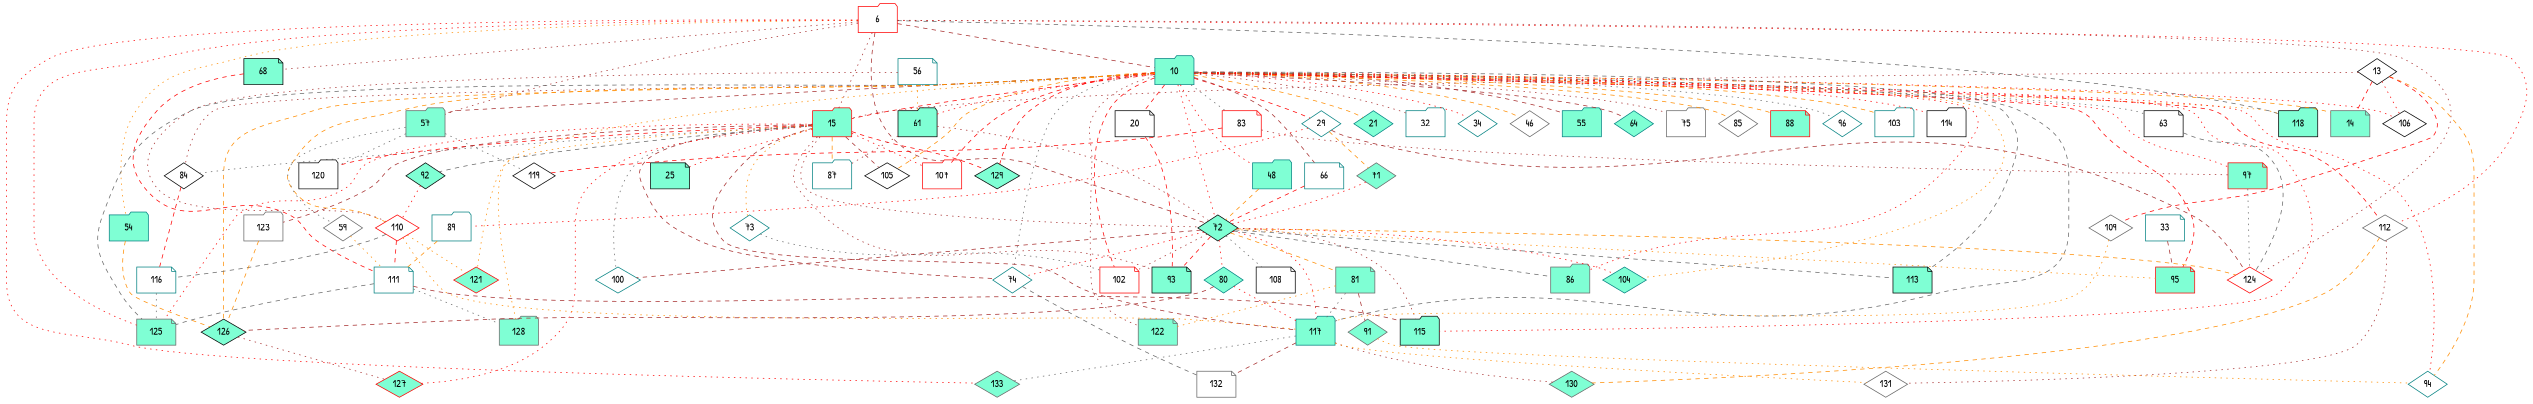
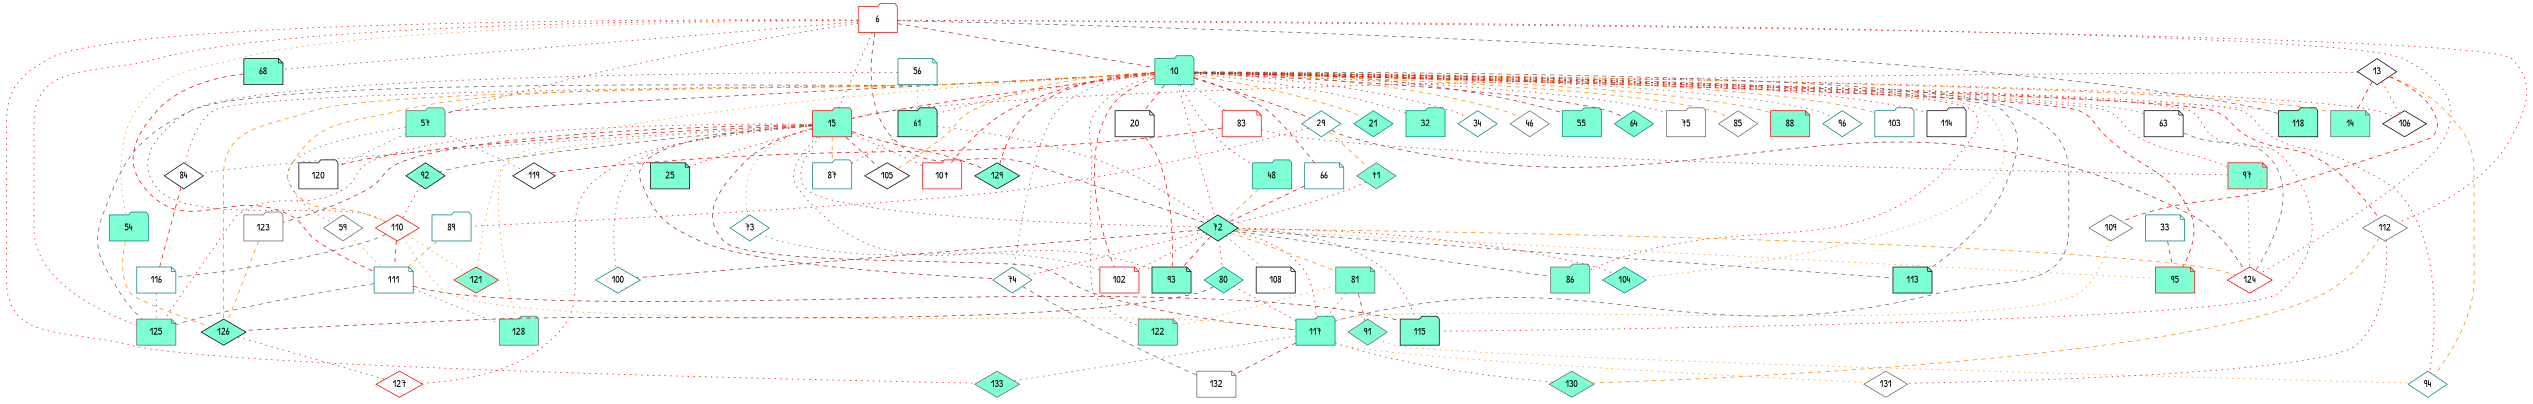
node "32": fillcolor white -> aquamarine
node "127": fillcolor aquamarine -> white
